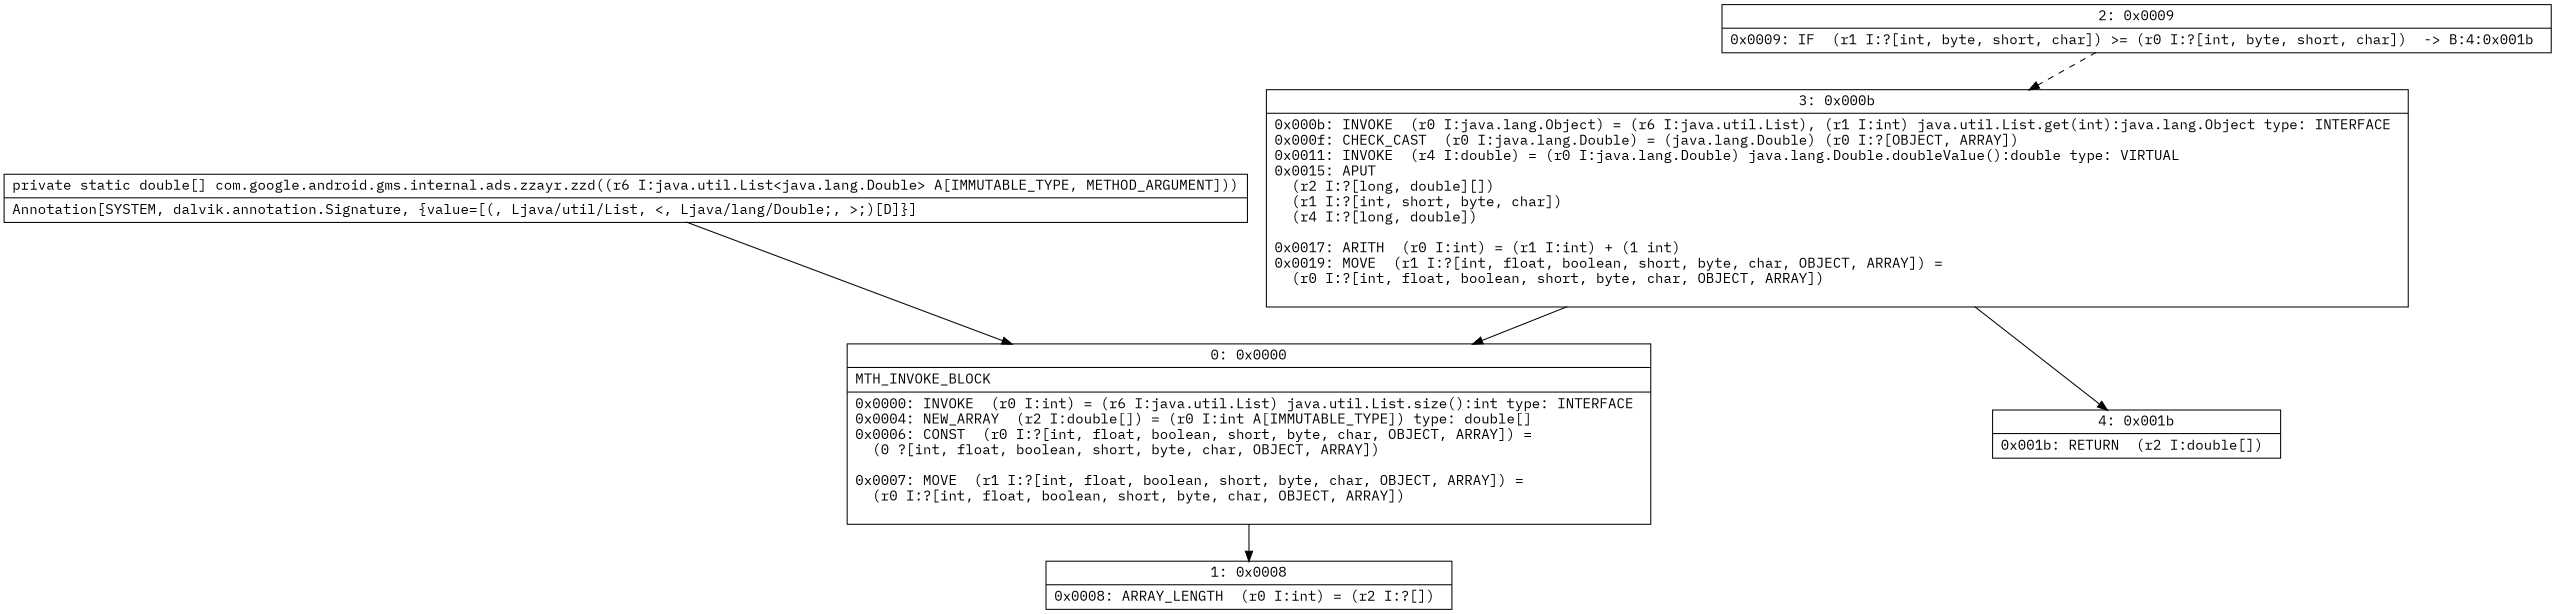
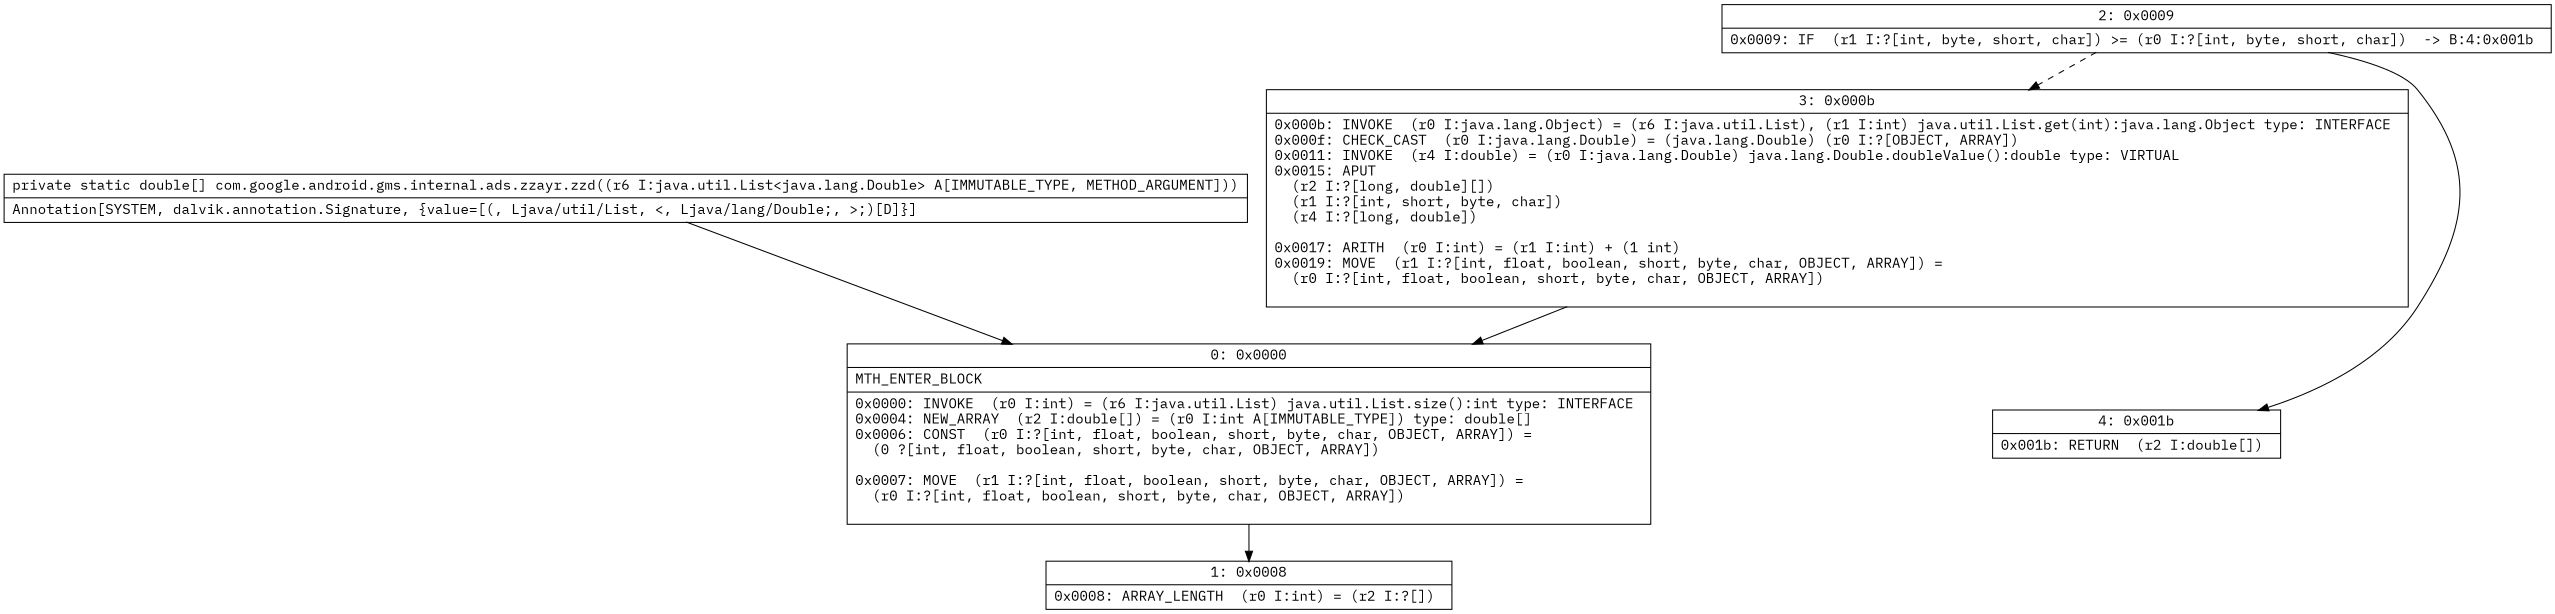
edge "3: 0x000b" -> "4: 0x001b": now "2: 0x0009" -> "4: 0x001b"
node "0: 0x0000": text "MTH_INVOKE_BLOCK" -> "MTH_ENTER_BLOCK"
